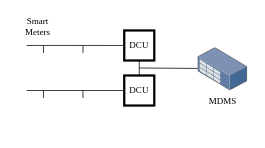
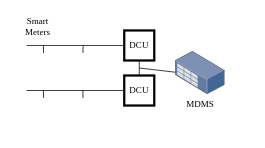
node "MDMS": moved (223, 69) -> (200, 73)
